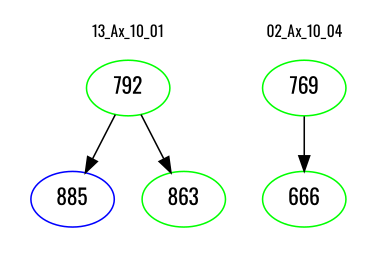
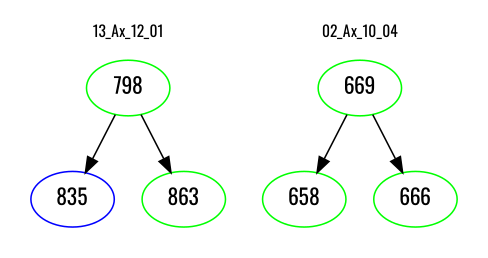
cluster "13_Ax_10_01": label "13_Ax_10_01" -> "13_Ax_12_01"
node "792": label "792" -> "798"
node "769": label "769" -> "669"
node "885": label "885" -> "835"
node "658": added
